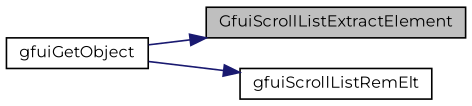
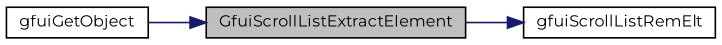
edge "gfuiGetObject" -> "gfuiScrollListRemElt": now "GfuiScrollListExtractElement" -> "gfuiScrollListRemElt"
